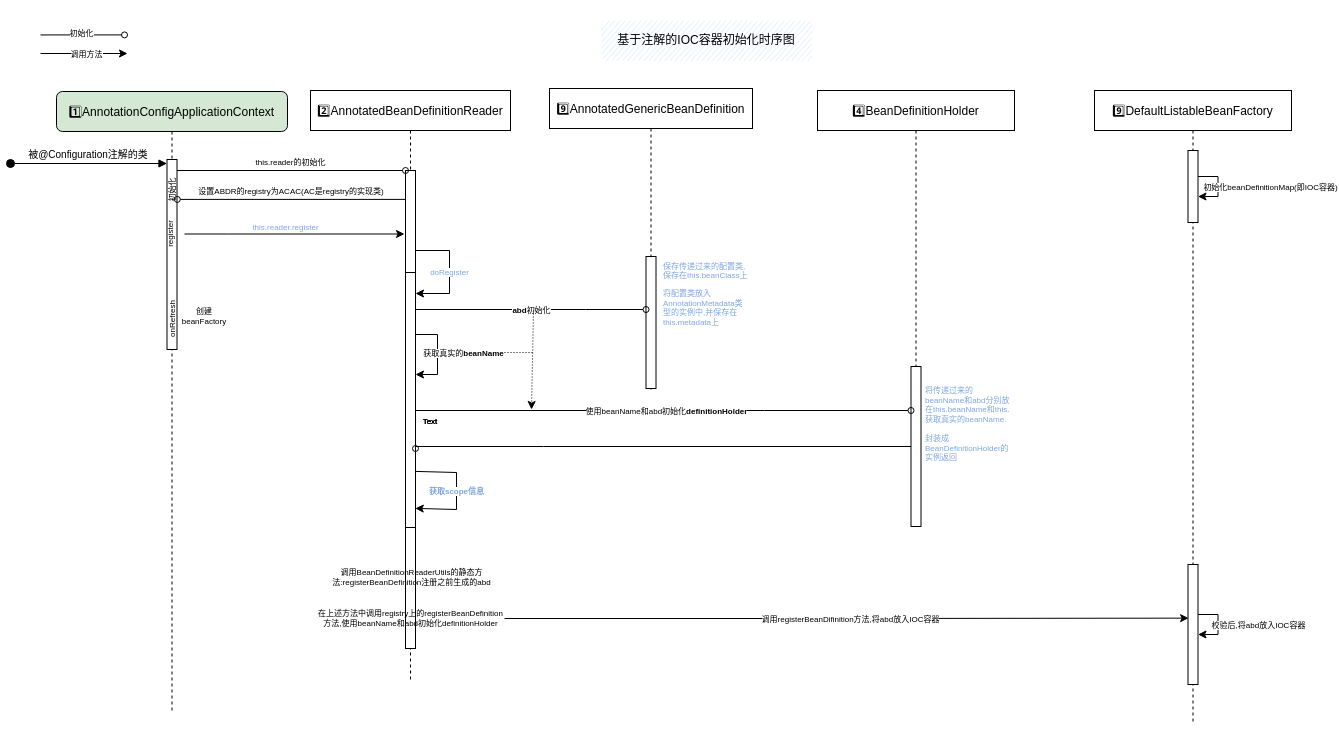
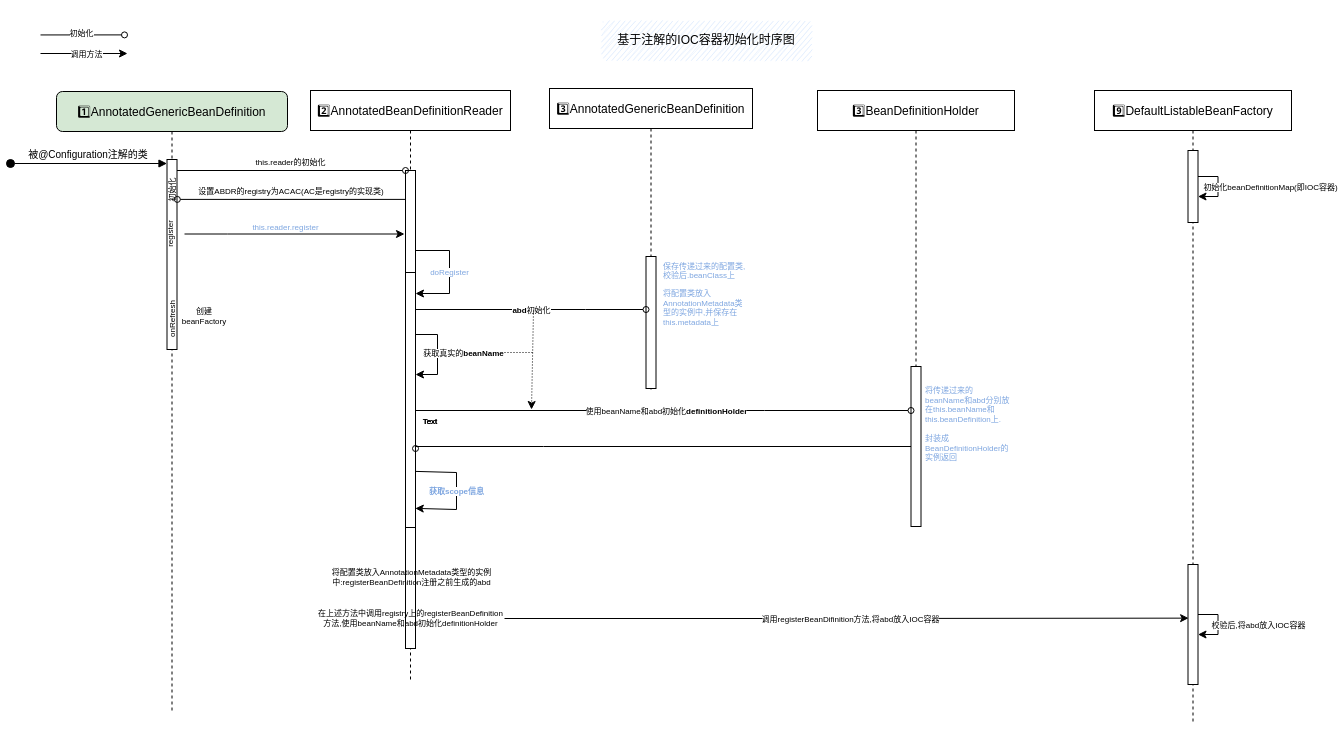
node "9️⃣AnnotatedGenericBeanDefinition": label "9️⃣AnnotatedGenericBeanDefinition" -> "3️⃣AnnotatedGenericBeanDefinition"
node "4️⃣BeanDefinitionHolder": label "4️⃣BeanDefinitionHolder" -> "3️⃣BeanDefinitionHolder"
node "1️⃣AnnotationConfigApplicationContext": label "1️⃣AnnotationConfigApplicationContext" -> "1️⃣AnnotatedGenericBeanDefinition"
node "保存传递过来的配置类,保存在this.beanClass上 将配置类放入AnnotationMetadata类型的实例中,并保存在this.metadata上": label "保存传递过来的配置类,保存在this.beanClass上 将配置类放入AnnotationMetadata类型的实例中,并保存在this.metadata上" -> "保存传递过来的配置类,校验后.beanClass上 将配置类放入AnnotationMetadata类型的实例中,并保存在this.metadata上"
node "将传递过来的beanName和abd分别放在this.beanName和this.获取真实的beanName. 封装成BeanDefinitionHolder的实例返回": label "将传递过来的beanName和abd分别放在this.beanName和this.获取真实的beanName. 封装成BeanDefinitionHolder的实例返回" -> "将传递过来的beanName和abd分别放在this.beanName和this.beanDefinition上. 封装成BeanDefinitionHolder的实例返回"
node "调用BeanDefinitionReaderUtils的静态方法:registerBeanDefinition注册之前生成的abd": label "调用BeanDefinitionReaderUtils的静态方法:registerBeanDefinition注册之前生成的abd" -> "将配置类放入AnnotationMetadata类型的实例中:registerBeanDefinition注册之前生成的abd"
